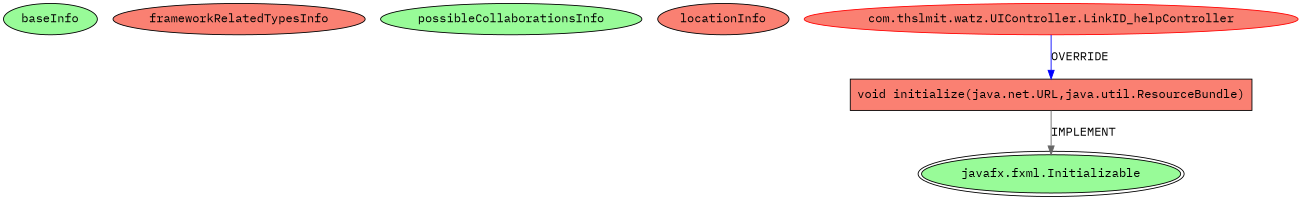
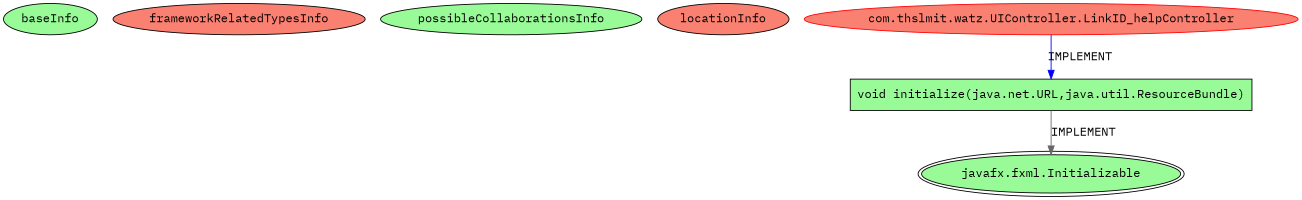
edge "com.thslmit.watz.UIController.LinkID_helpController" -> "void initialize(java.net.URL,java.util.ResourceBundle)": label "OVERRIDE" -> "IMPLEMENT"
node "void initialize(java.net.URL,java.util.ResourceBundle)": fillcolor salmon -> palegreen
